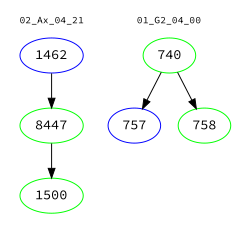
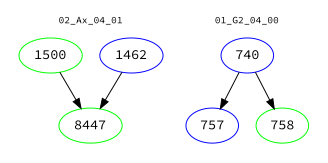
cluster "02_Ax_04_21": label "02_Ax_04_21" -> "02_Ax_04_01"
node "740": color green -> blue
edge "8447" -> "1500": reversed
